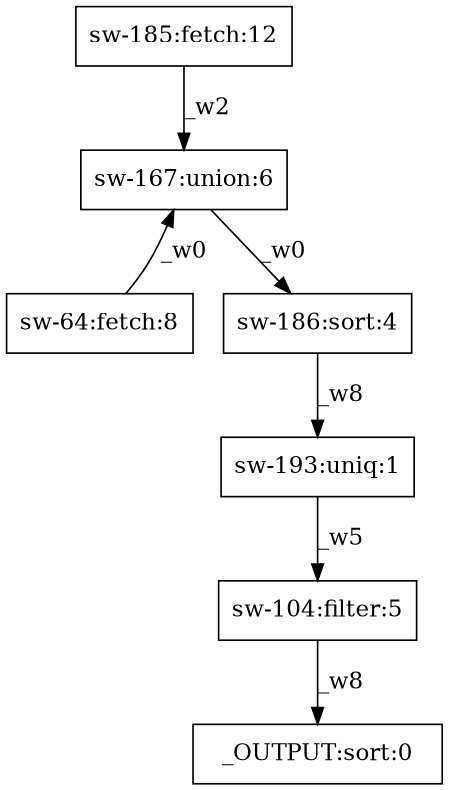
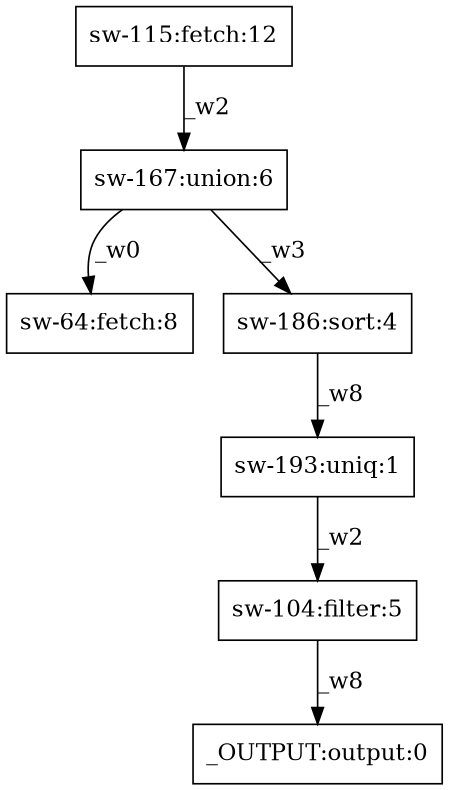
node "sw-185:fetch:12": label "sw-185:fetch:12" -> "sw-115:fetch:12"
edge "sw-167:union:6" -> "sw-186:sort:4": label "_w0" -> "_w3"
edge "sw-64:fetch:8" -> "sw-167:union:6": reversed
edge "sw-193:uniq:1" -> "sw-104:filter:5": label "_w5" -> "_w2"
node "_OUTPUT:sort:0": label "_OUTPUT:sort:0" -> "_OUTPUT:output:0"
